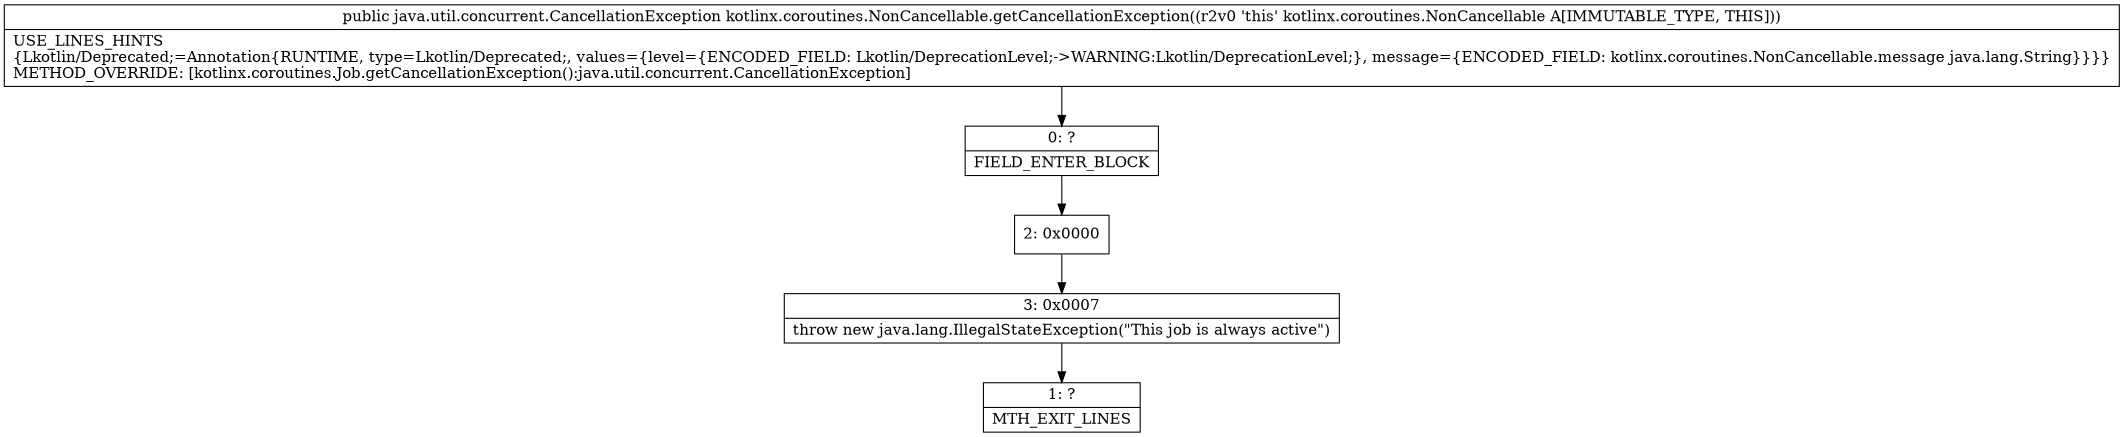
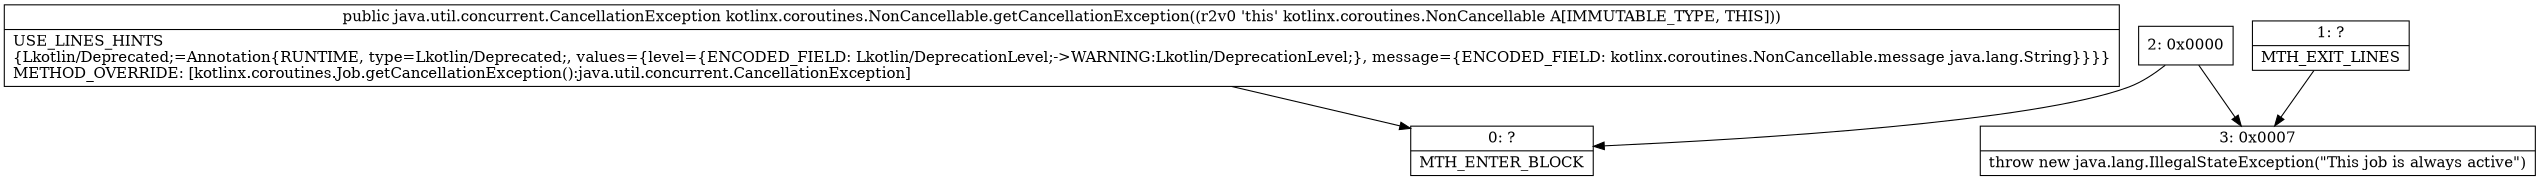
node "0: ?": text "FIELD_ENTER_BLOCK" -> "MTH_ENTER_BLOCK"
edge "0: ?" -> "2: 0x0000": reversed
edge "3: 0x0007" -> "1: ?": reversed
